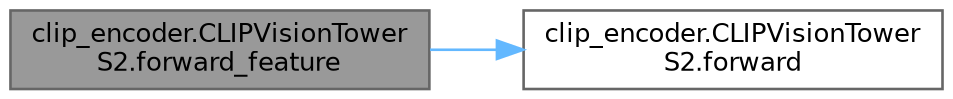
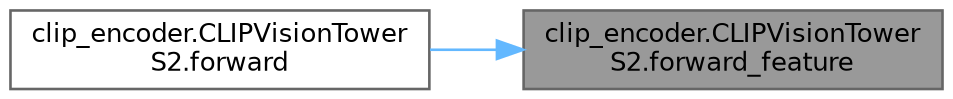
edge "clip_encoder.CLIPVisionTower S2.forward_feature" -> "clip_encoder.CLIPVisionTower S2.forward": reversed
